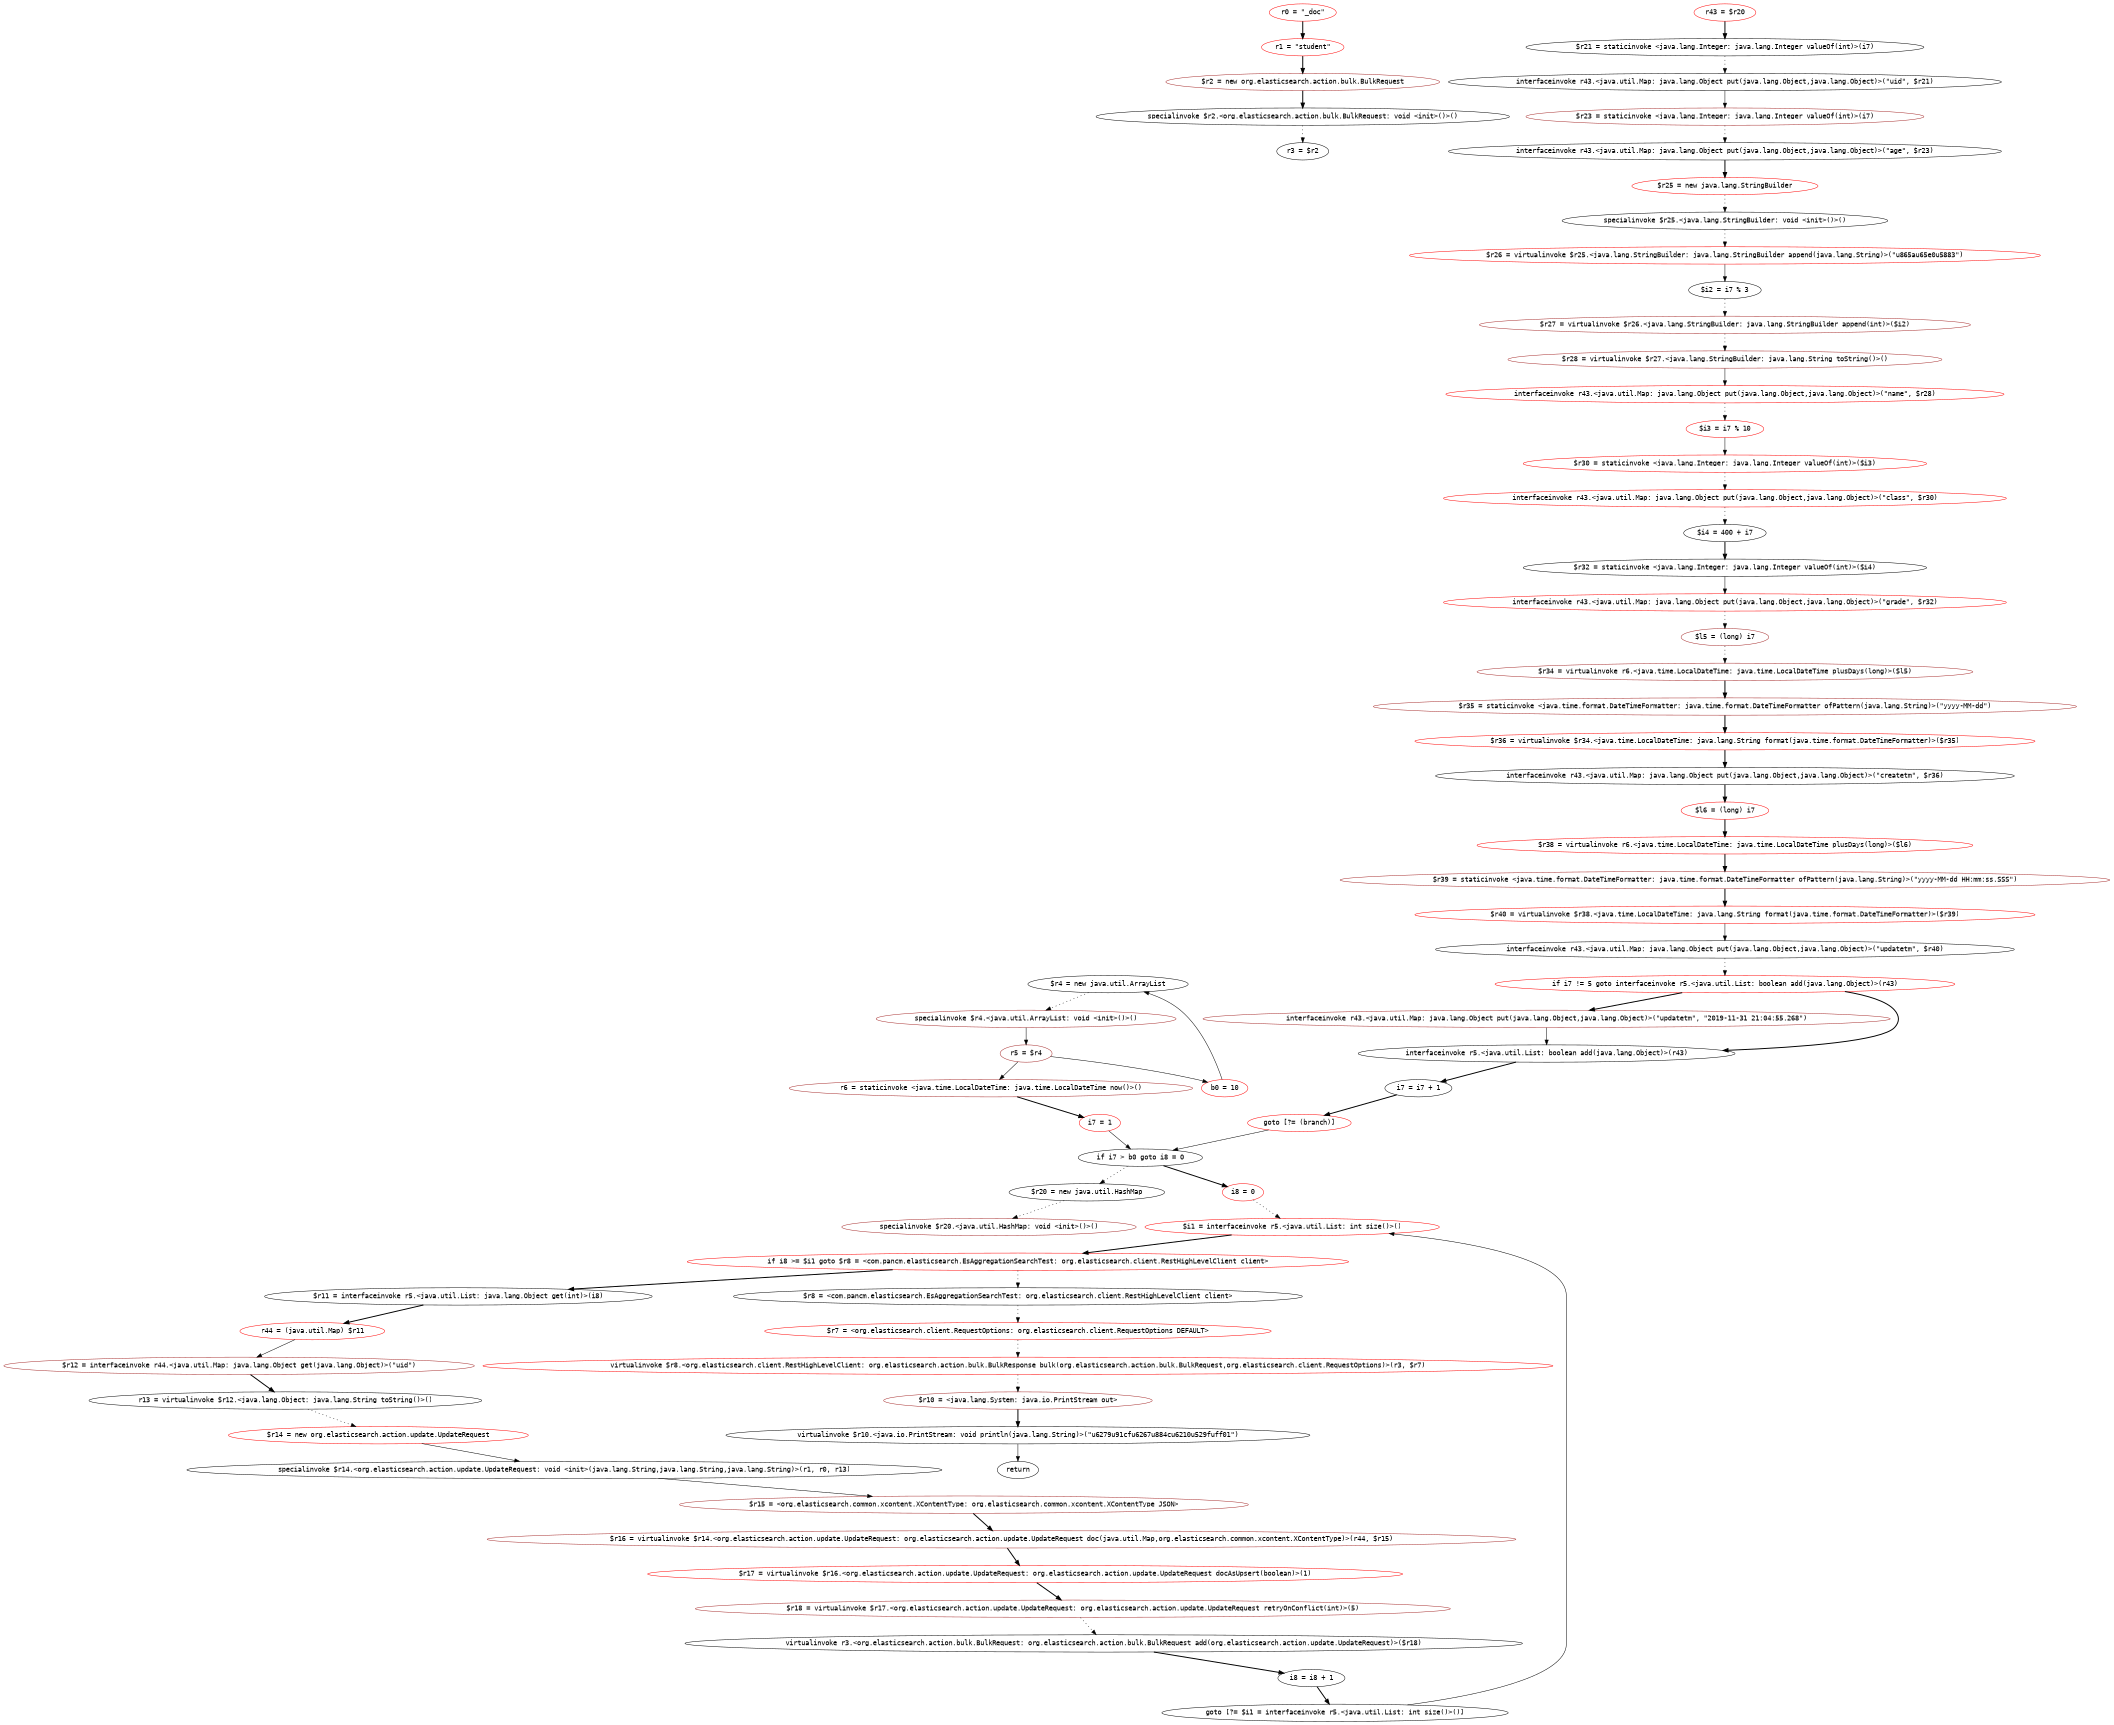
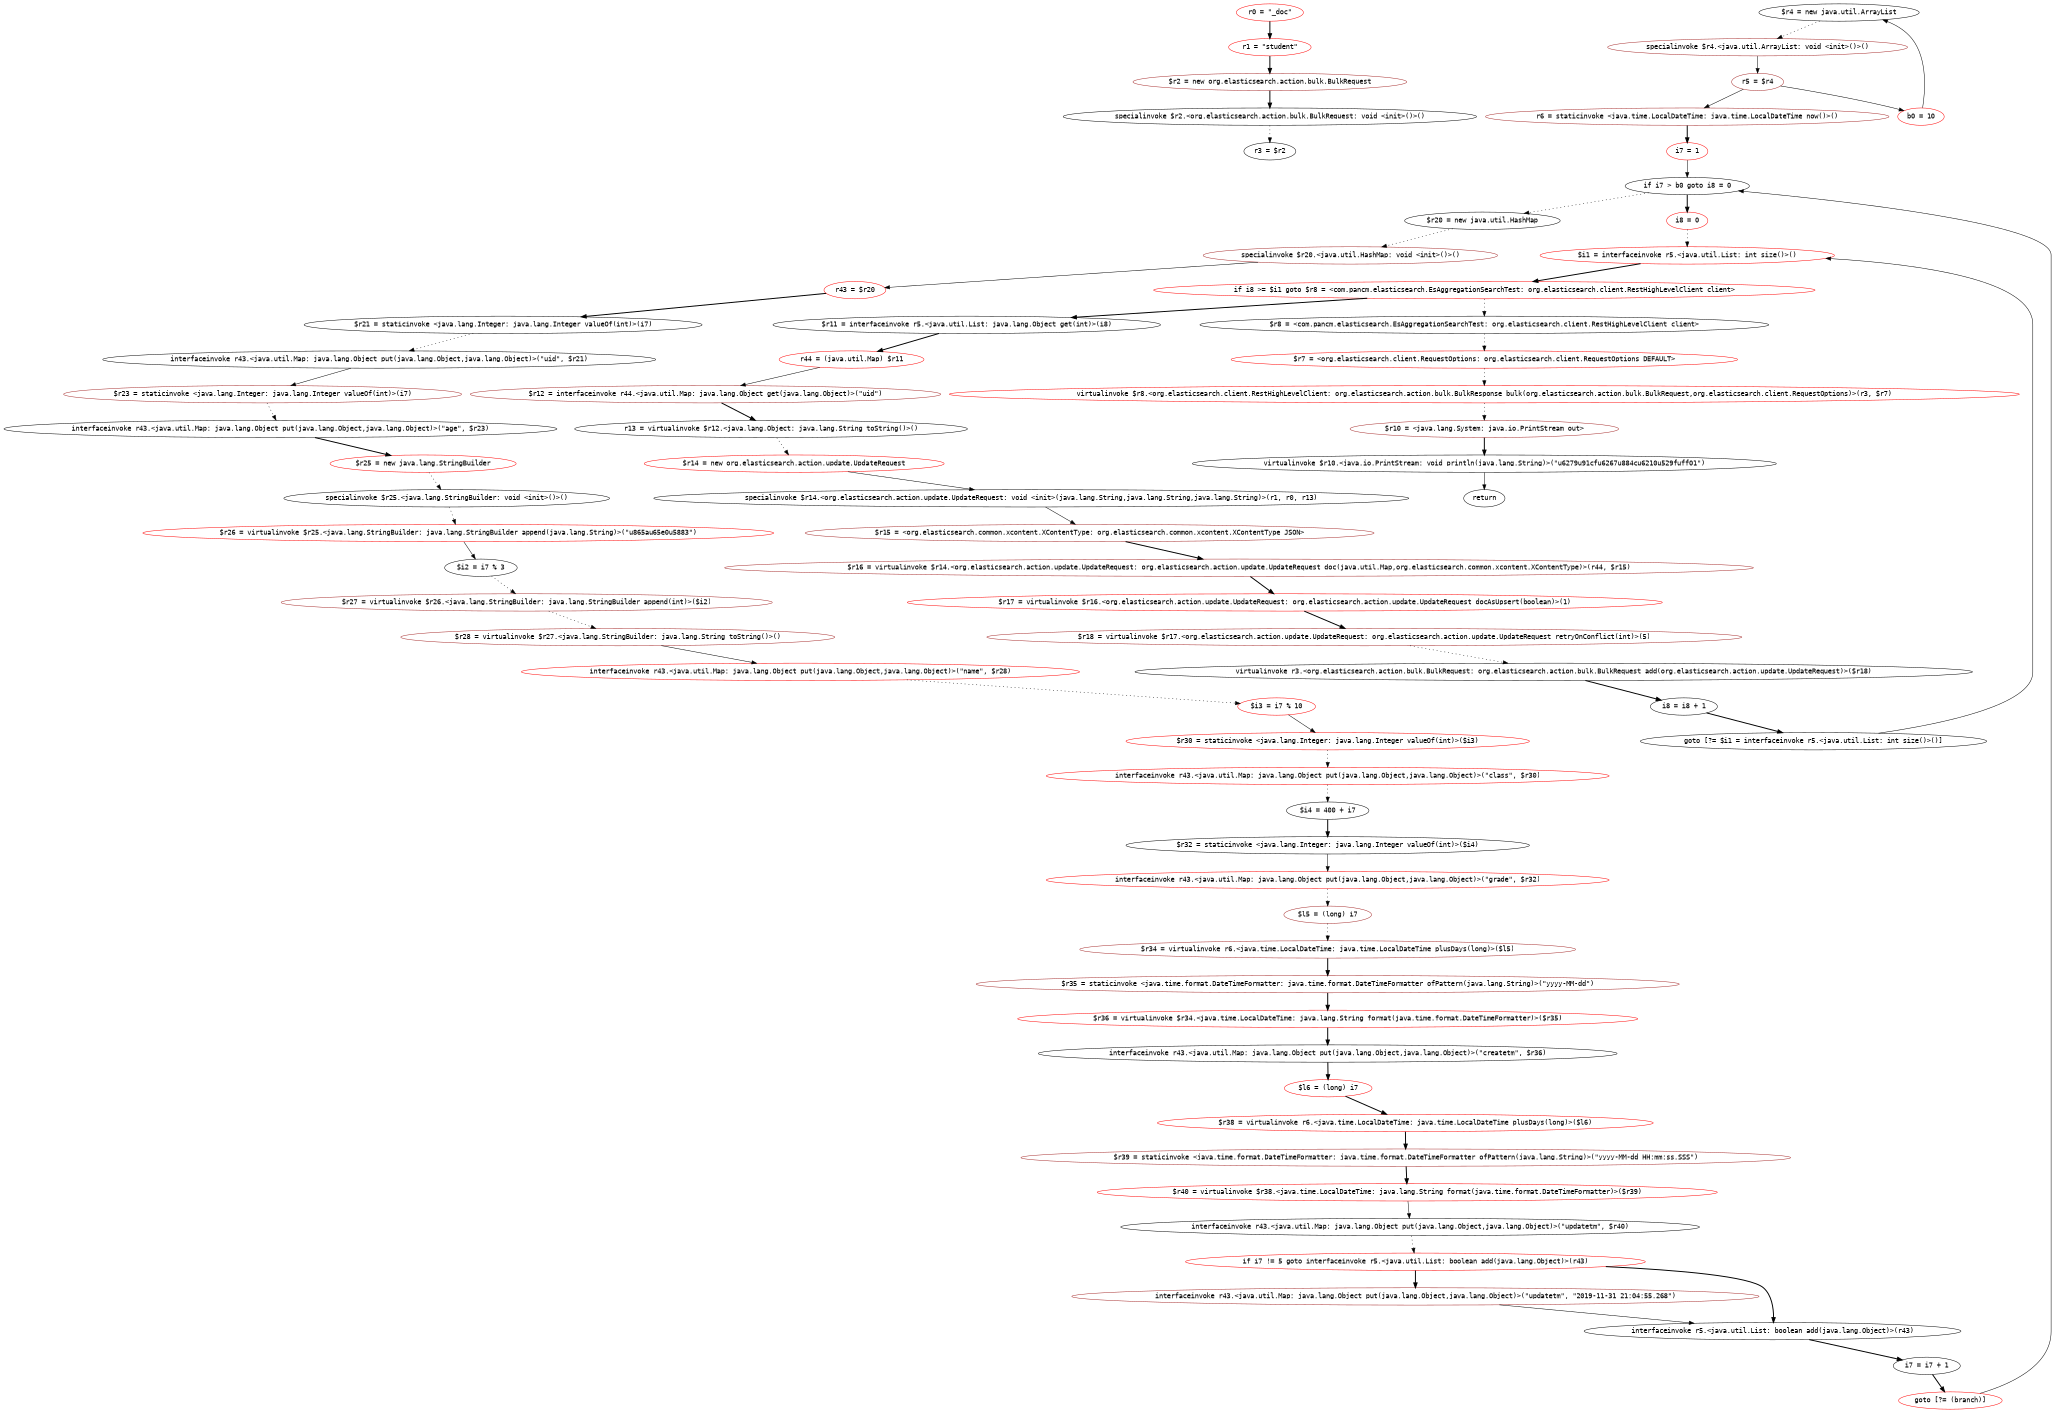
edge "specialinvoke $r20.<java.util.HashMap: void <init>()>()" -> "r43 = $r20": added
